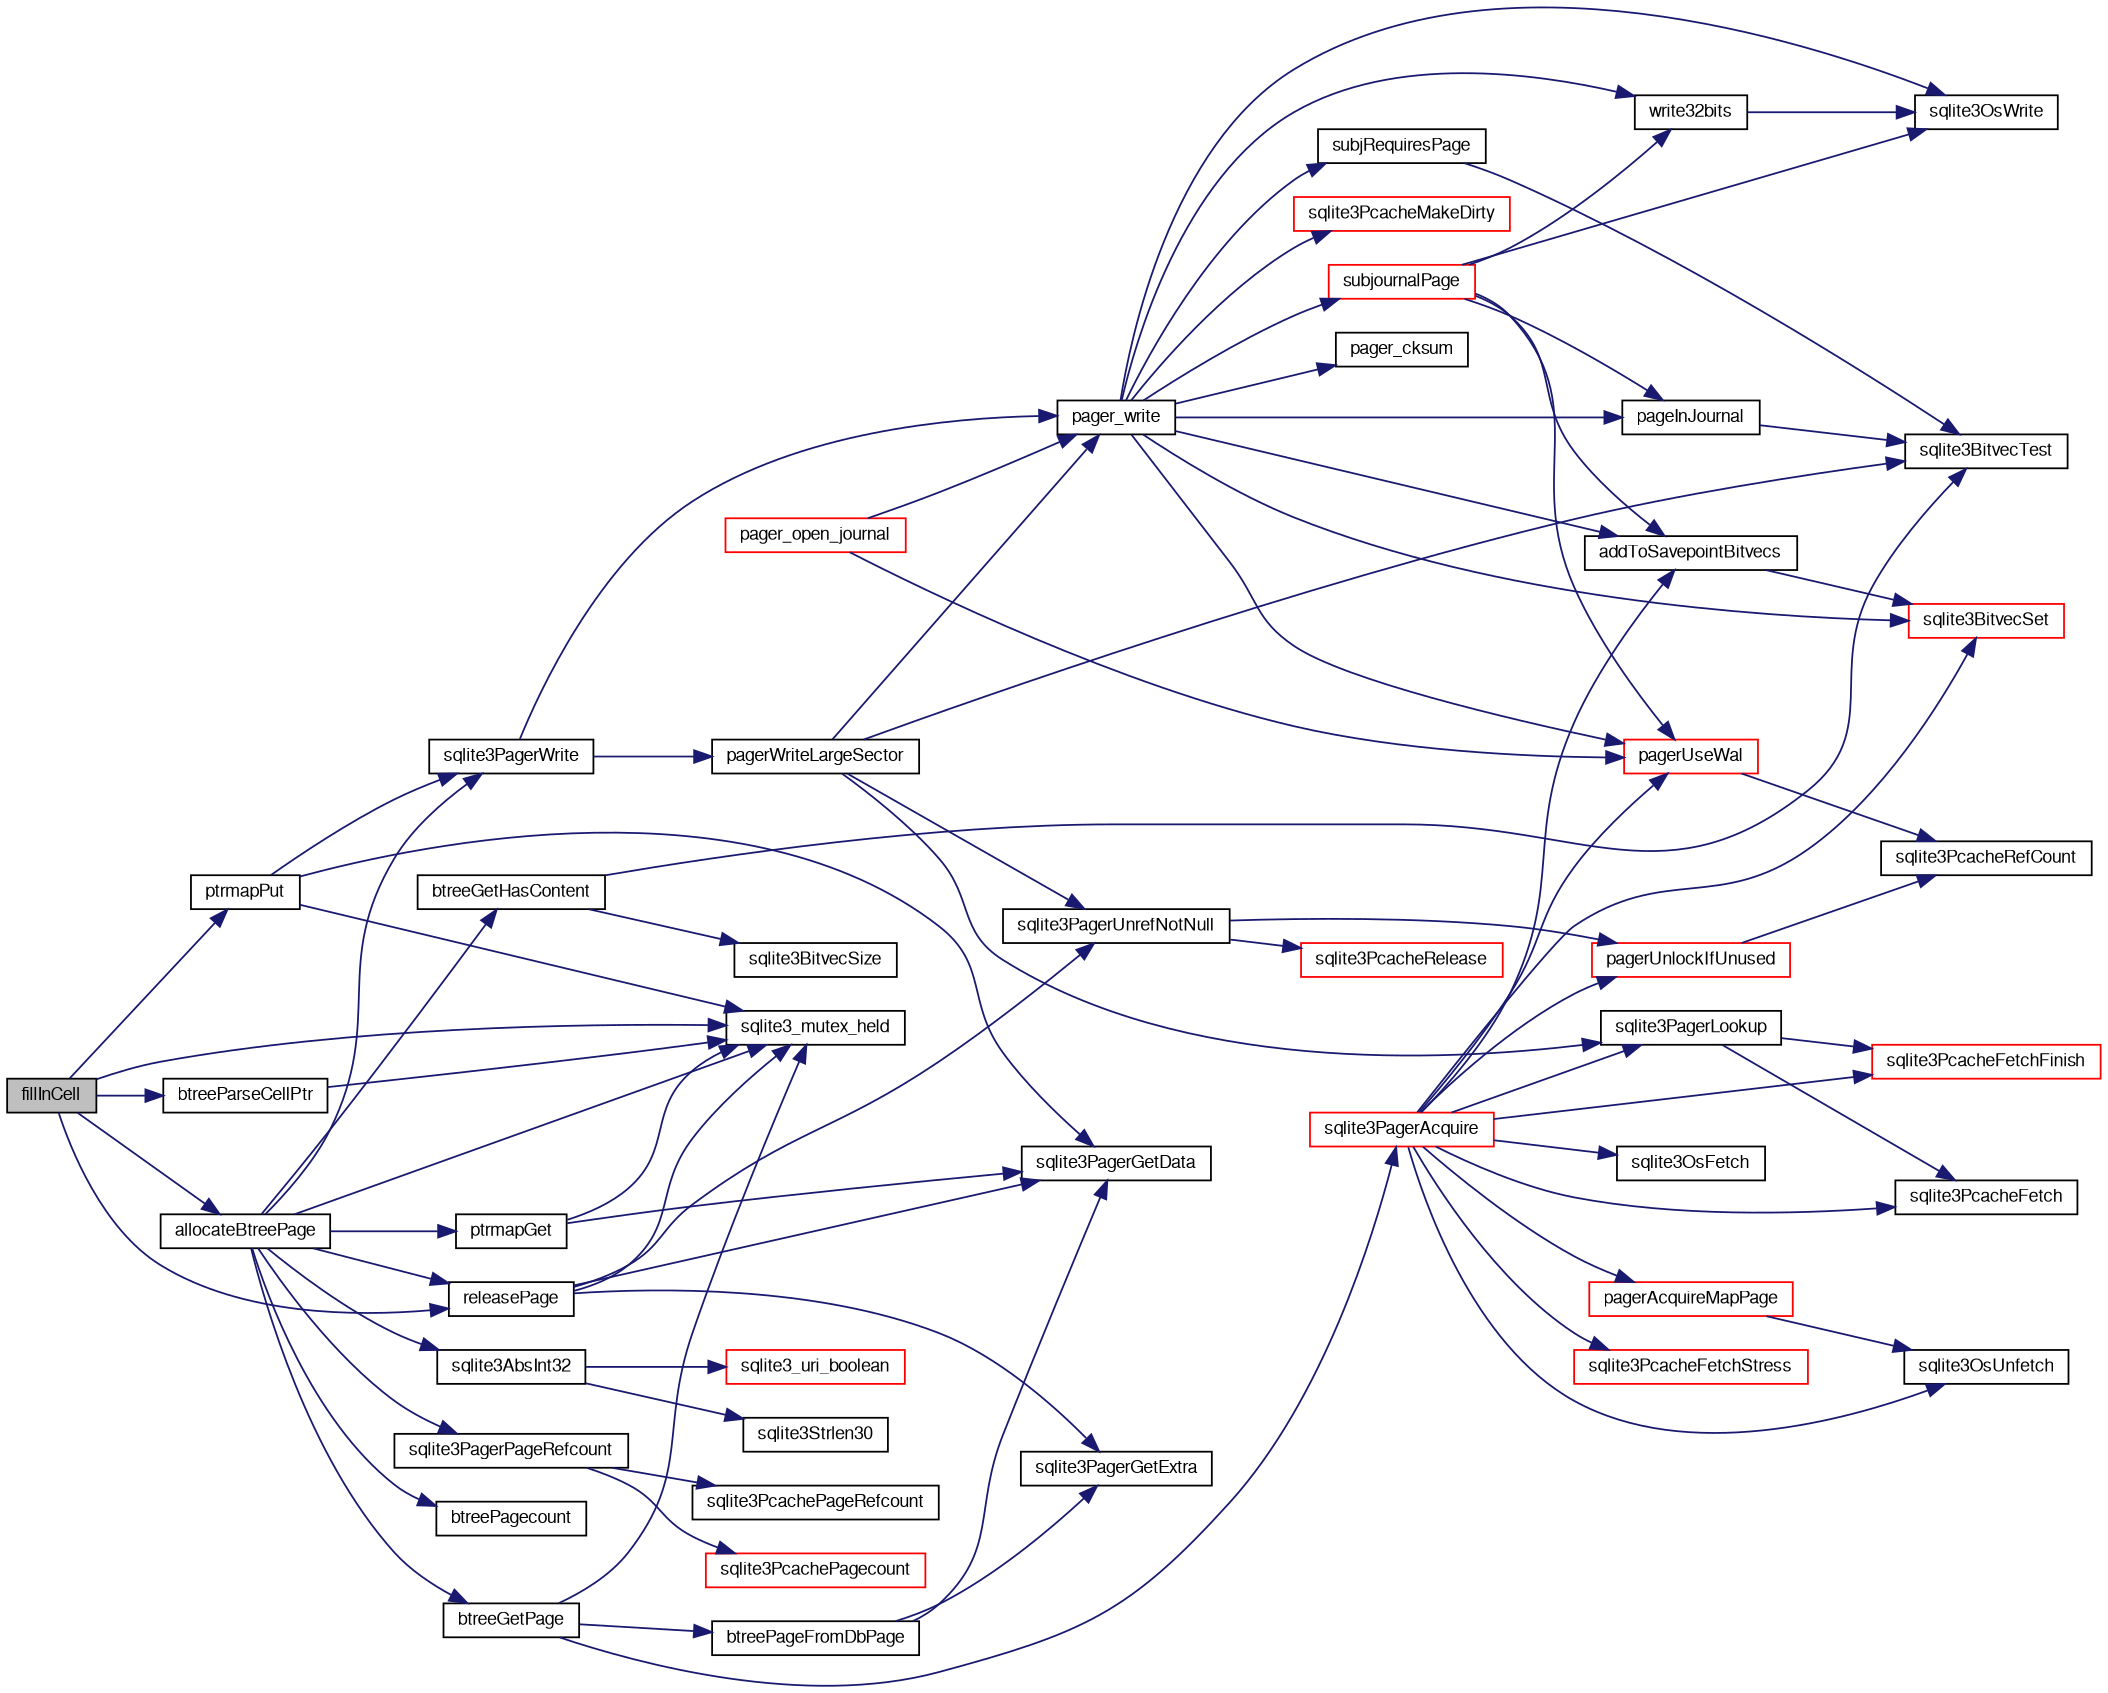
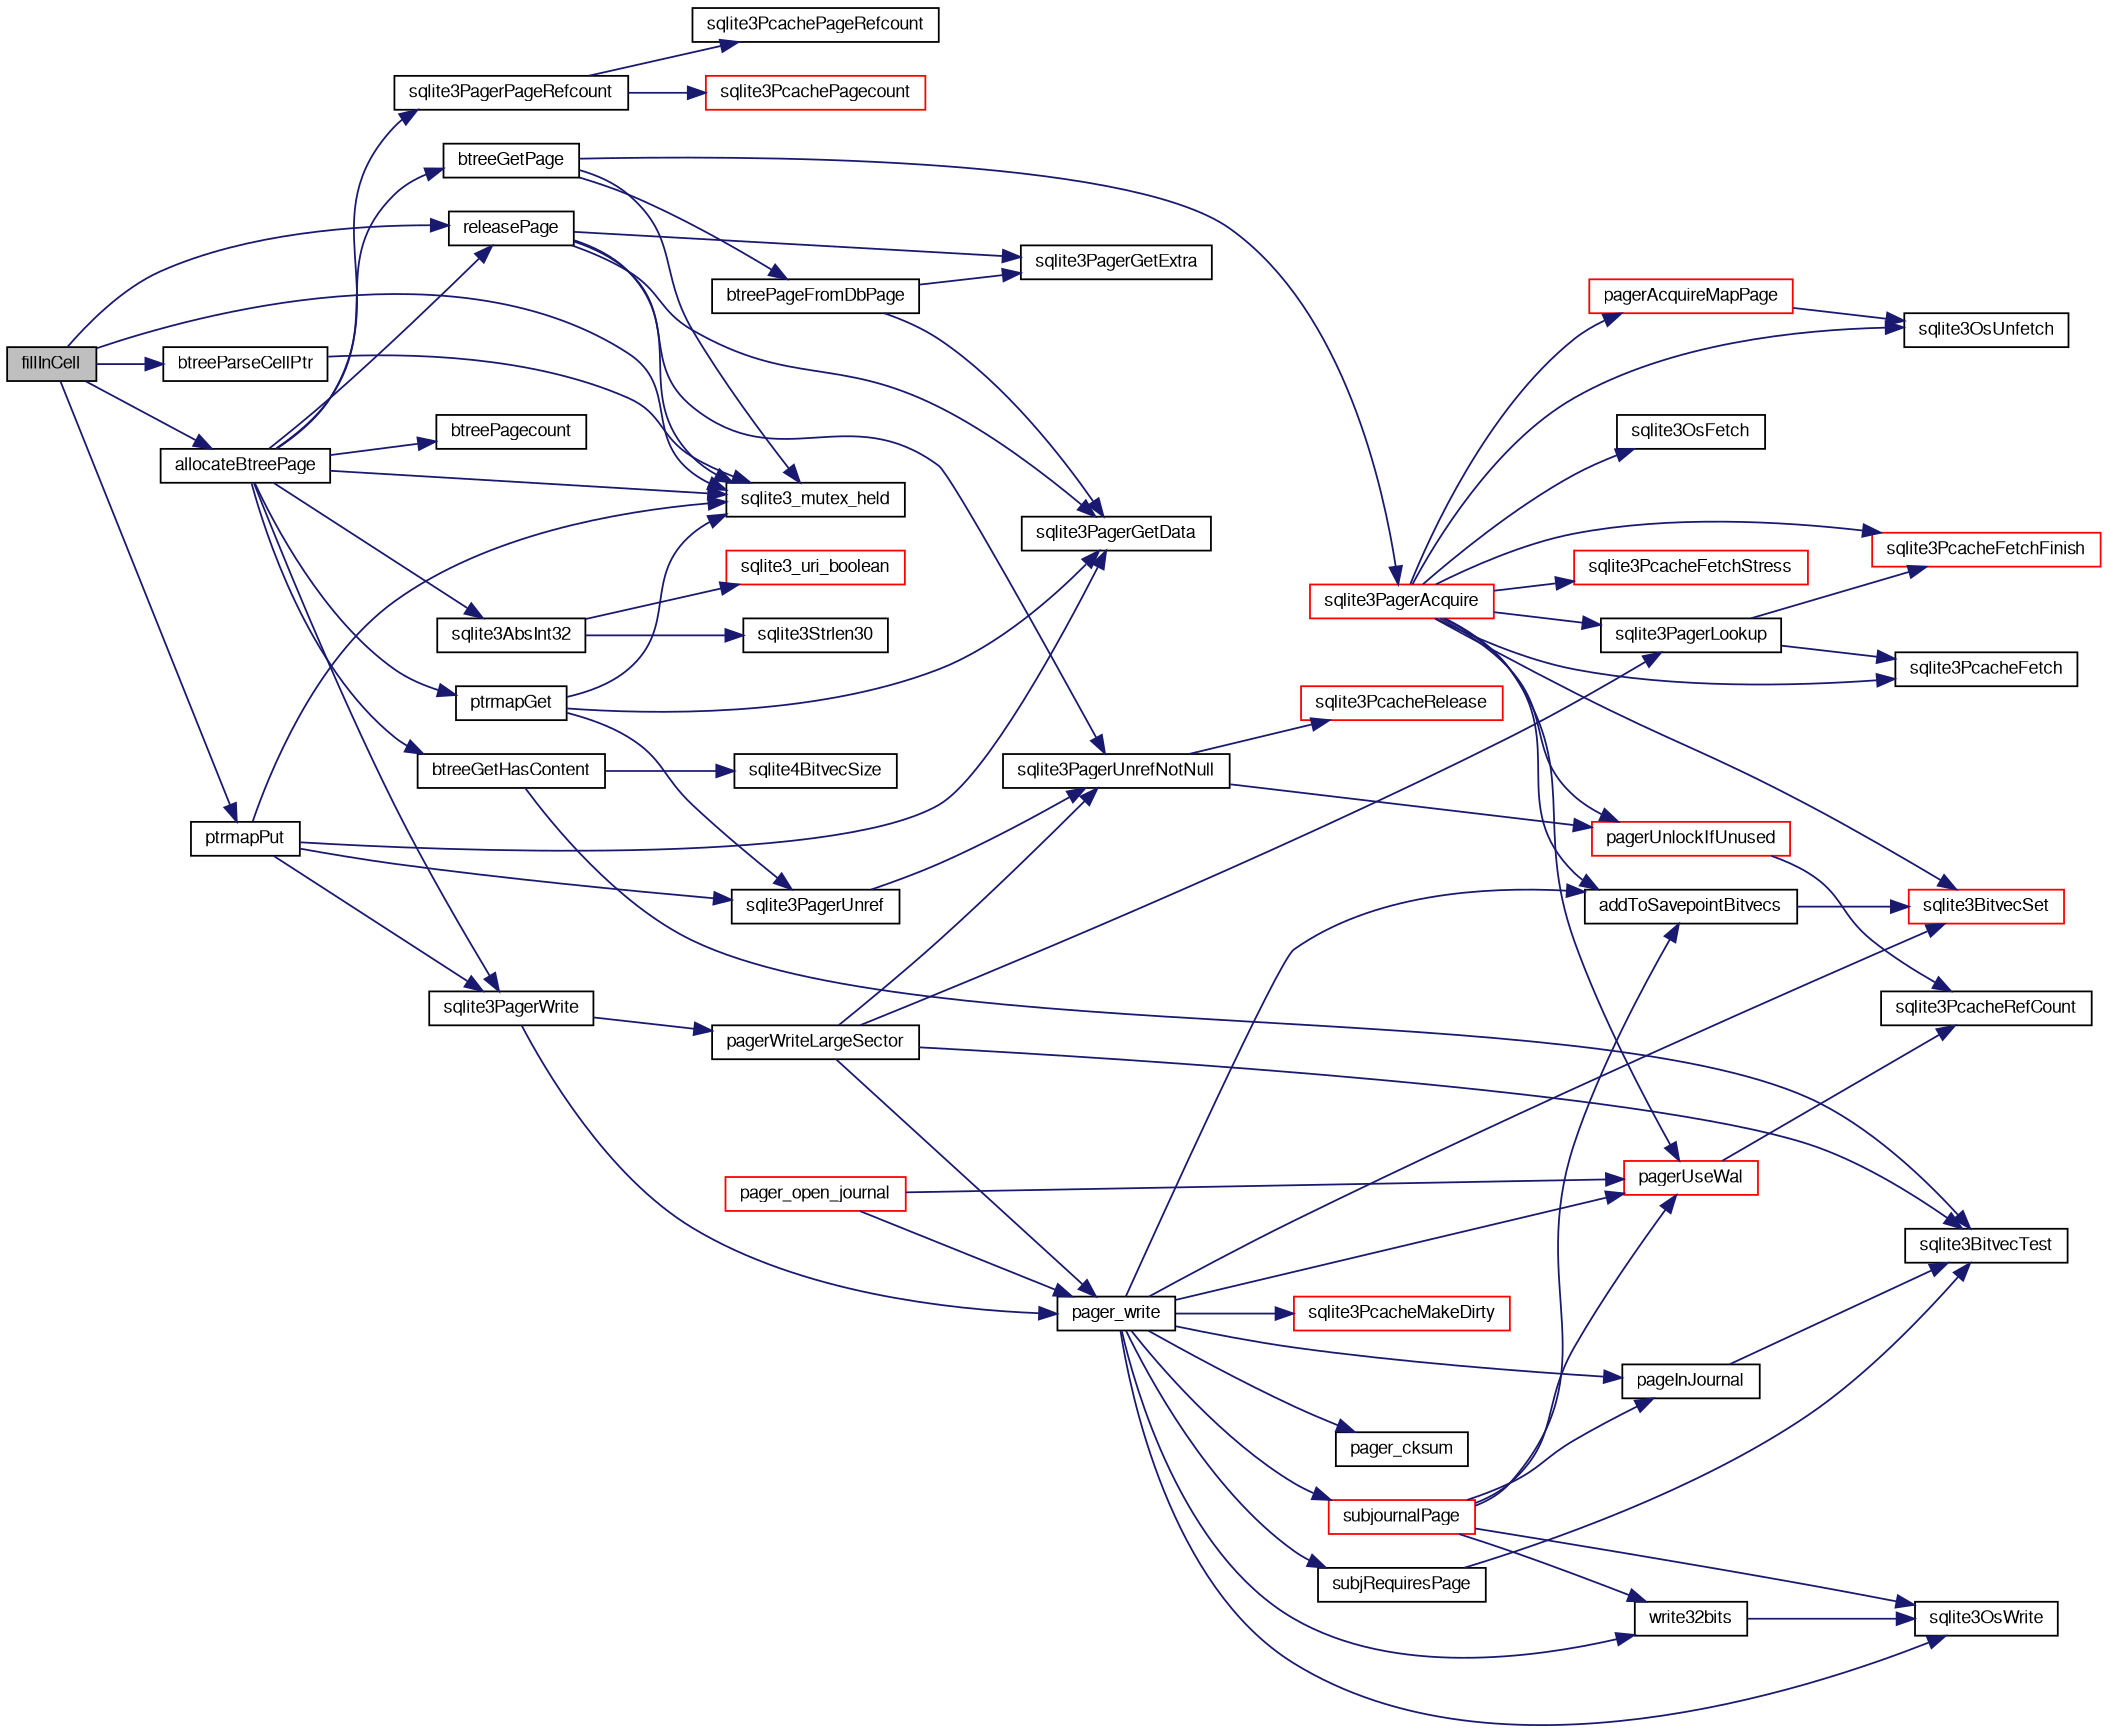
node "sqlite3PagerUnref": added
node "sqlite3BitvecSize": label "sqlite3BitvecSize" -> "sqlite4BitvecSize"
